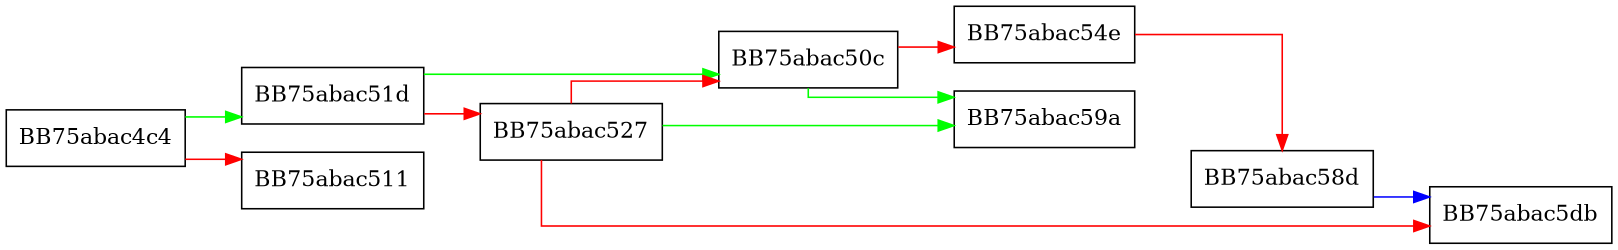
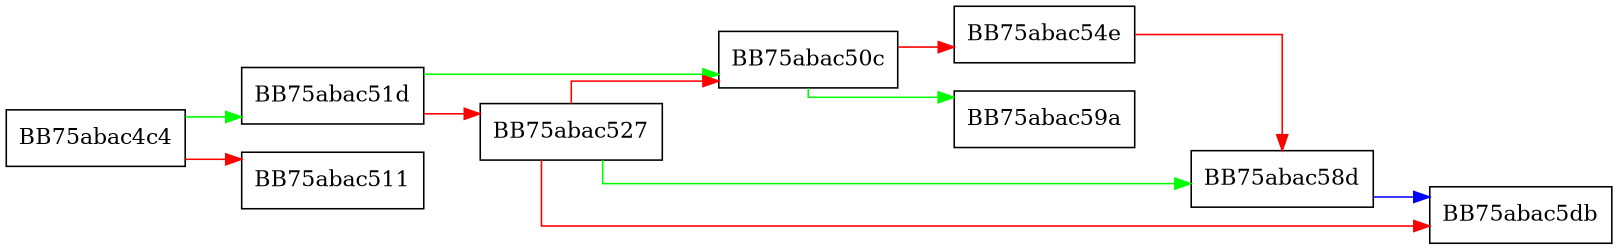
edge "BB75abac527" -> "BB75abac59a": now "BB75abac527" -> "BB75abac58d"
